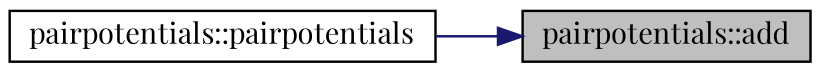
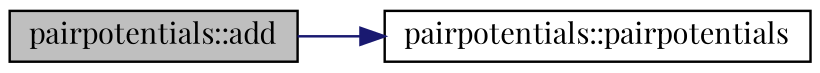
edge "pairpotentials::pairpotentials" -> "pairpotentials::add": reversed
